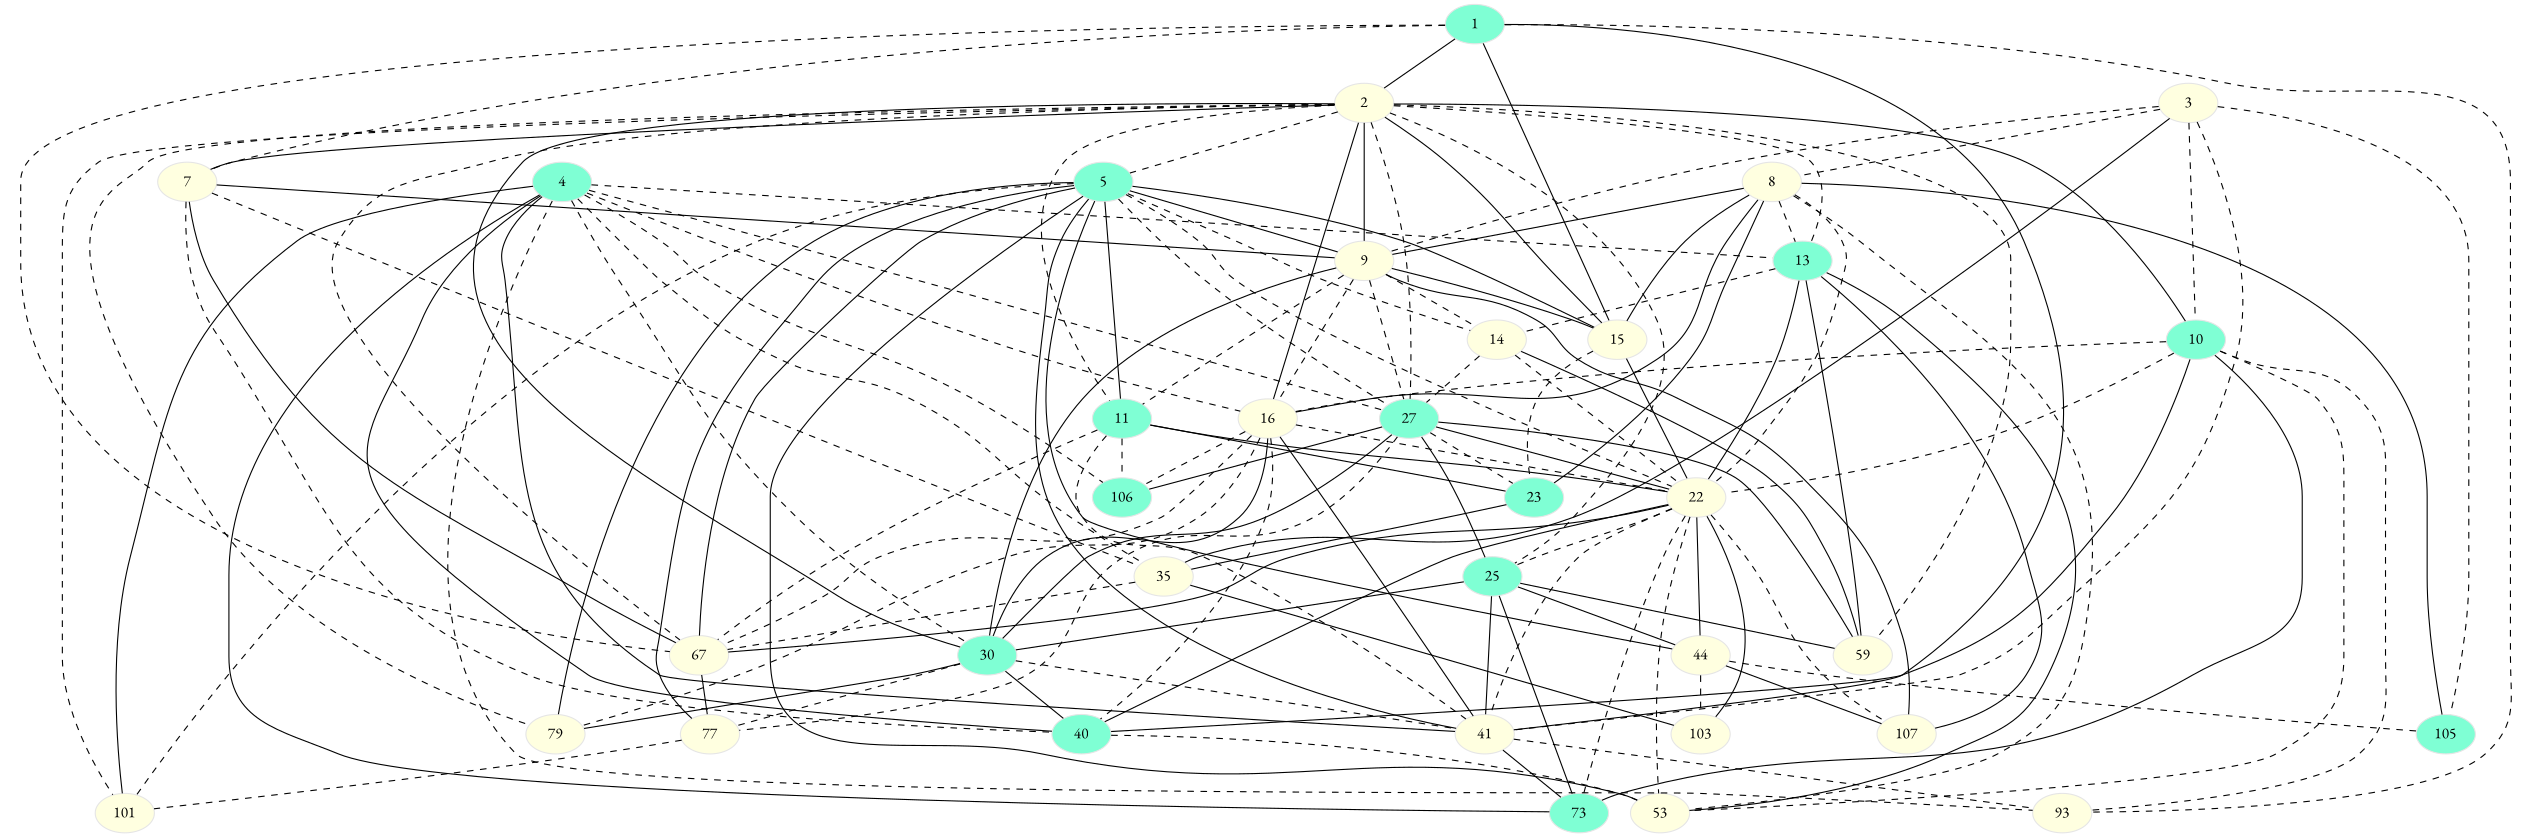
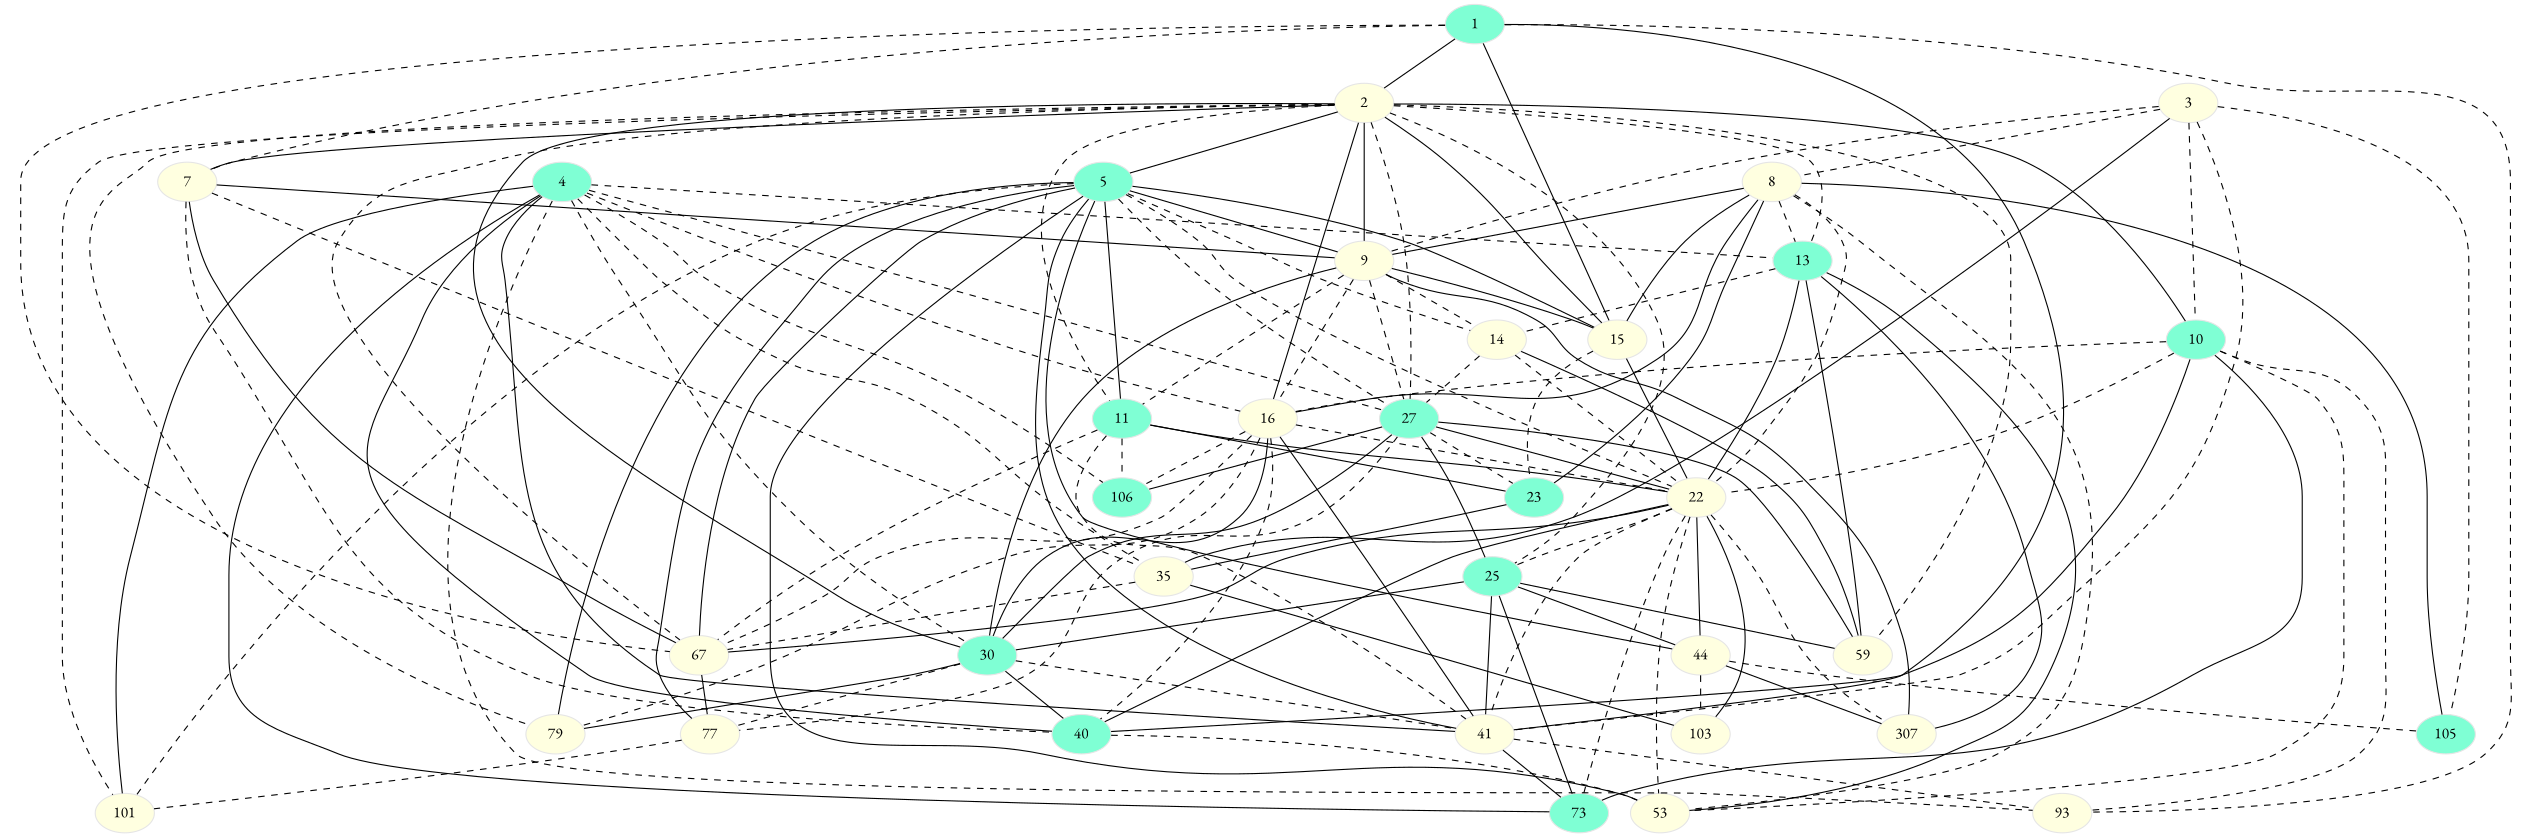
edge "2" -- "5": style dashed -> solid
node "107": label "107" -> "307"
